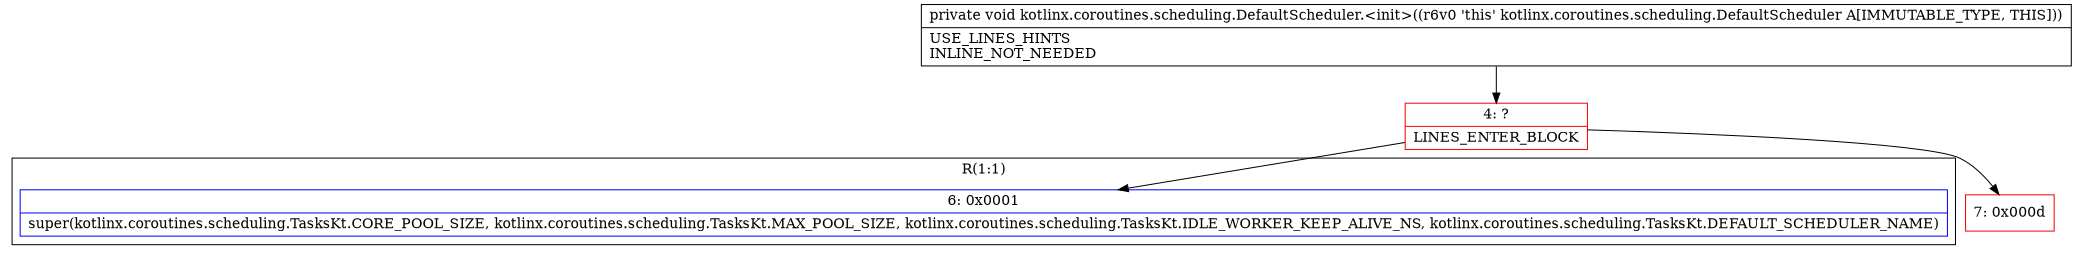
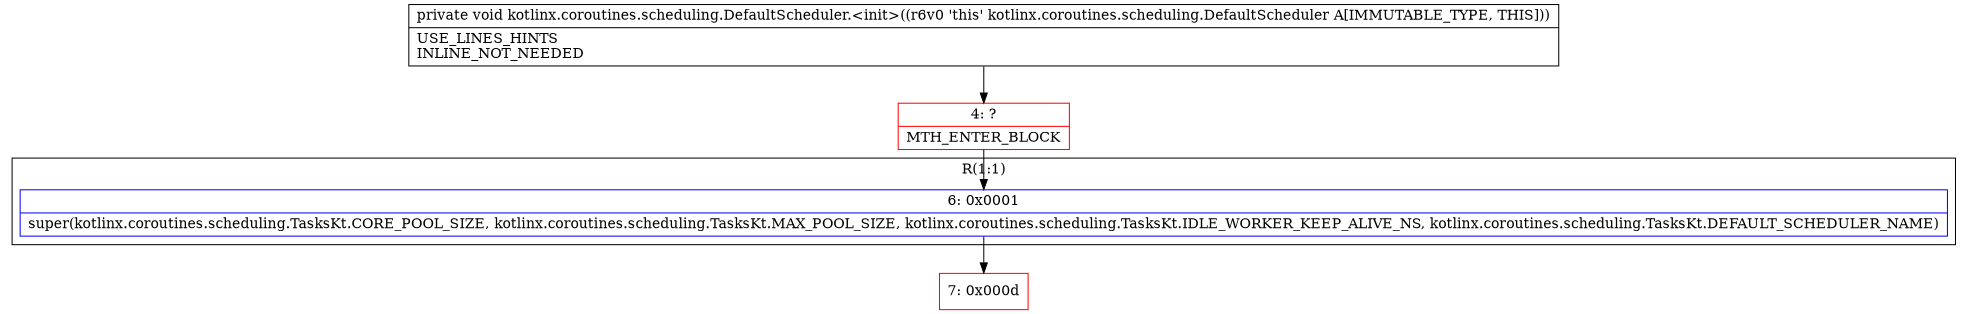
node "4: ?": text "LINES_ENTER_BLOCK" -> "MTH_ENTER_BLOCK"
edge "4: ?" -> "7: 0x000d": now "6: 0x0001" -> "7: 0x000d"
